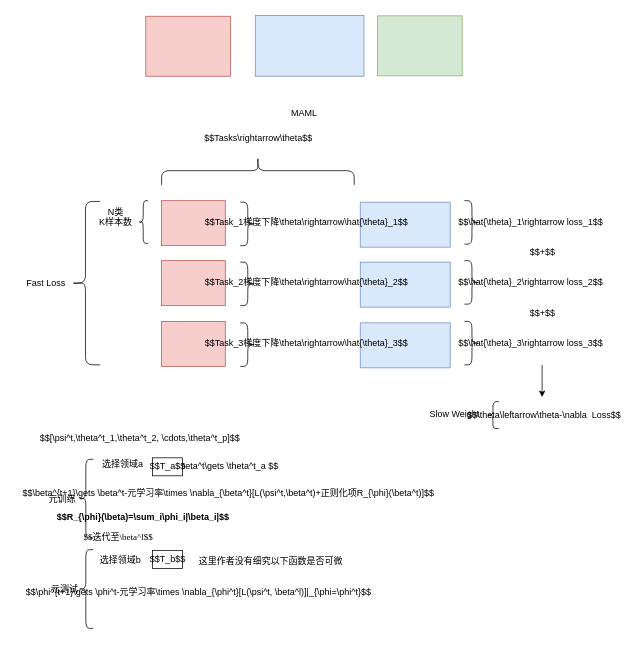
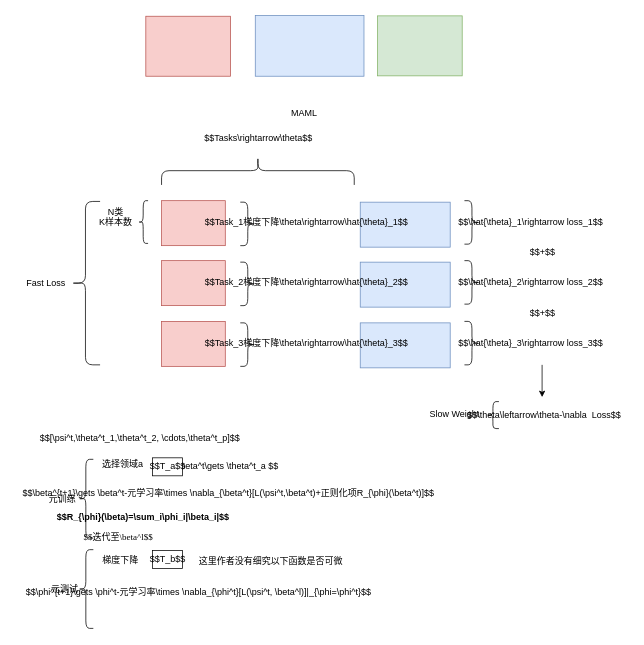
node "选择领域b": label "选择领域b" -> "梯度下降"
